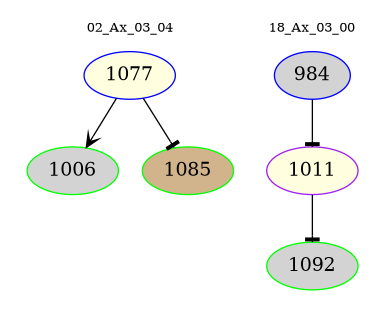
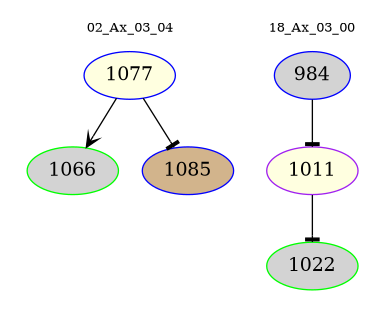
node "1006": label "1006" -> "1066"
node "1085": color green -> blue
node "1092": label "1092" -> "1022"
